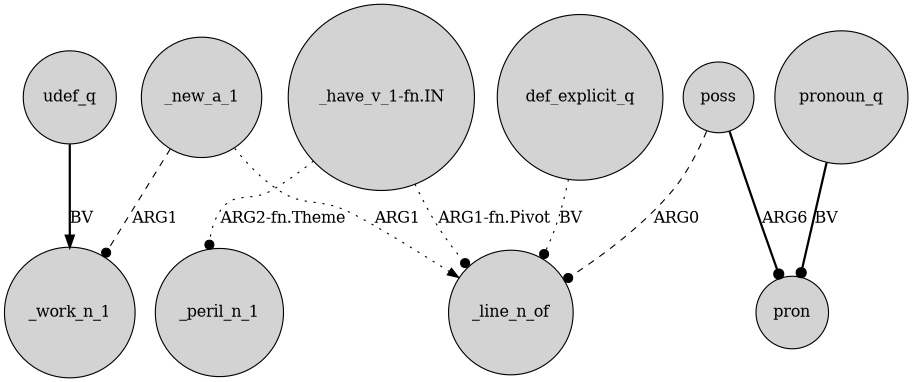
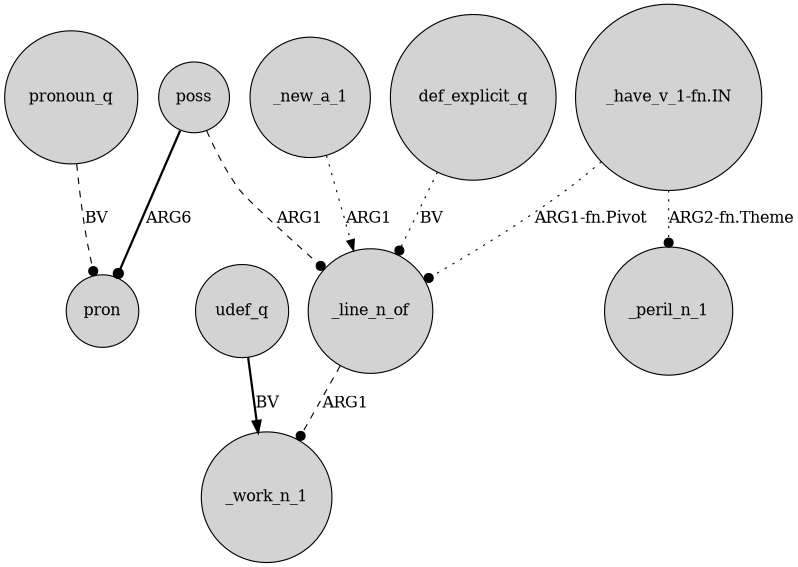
edge "_new_a_1" -> "_work_n_1": now "_line_n_of" -> "_work_n_1"
edge "pronoun_q" -> "pron": style bold -> dashed
edge "poss" -> "_line_n_of": label "ARG0" -> "ARG1"
